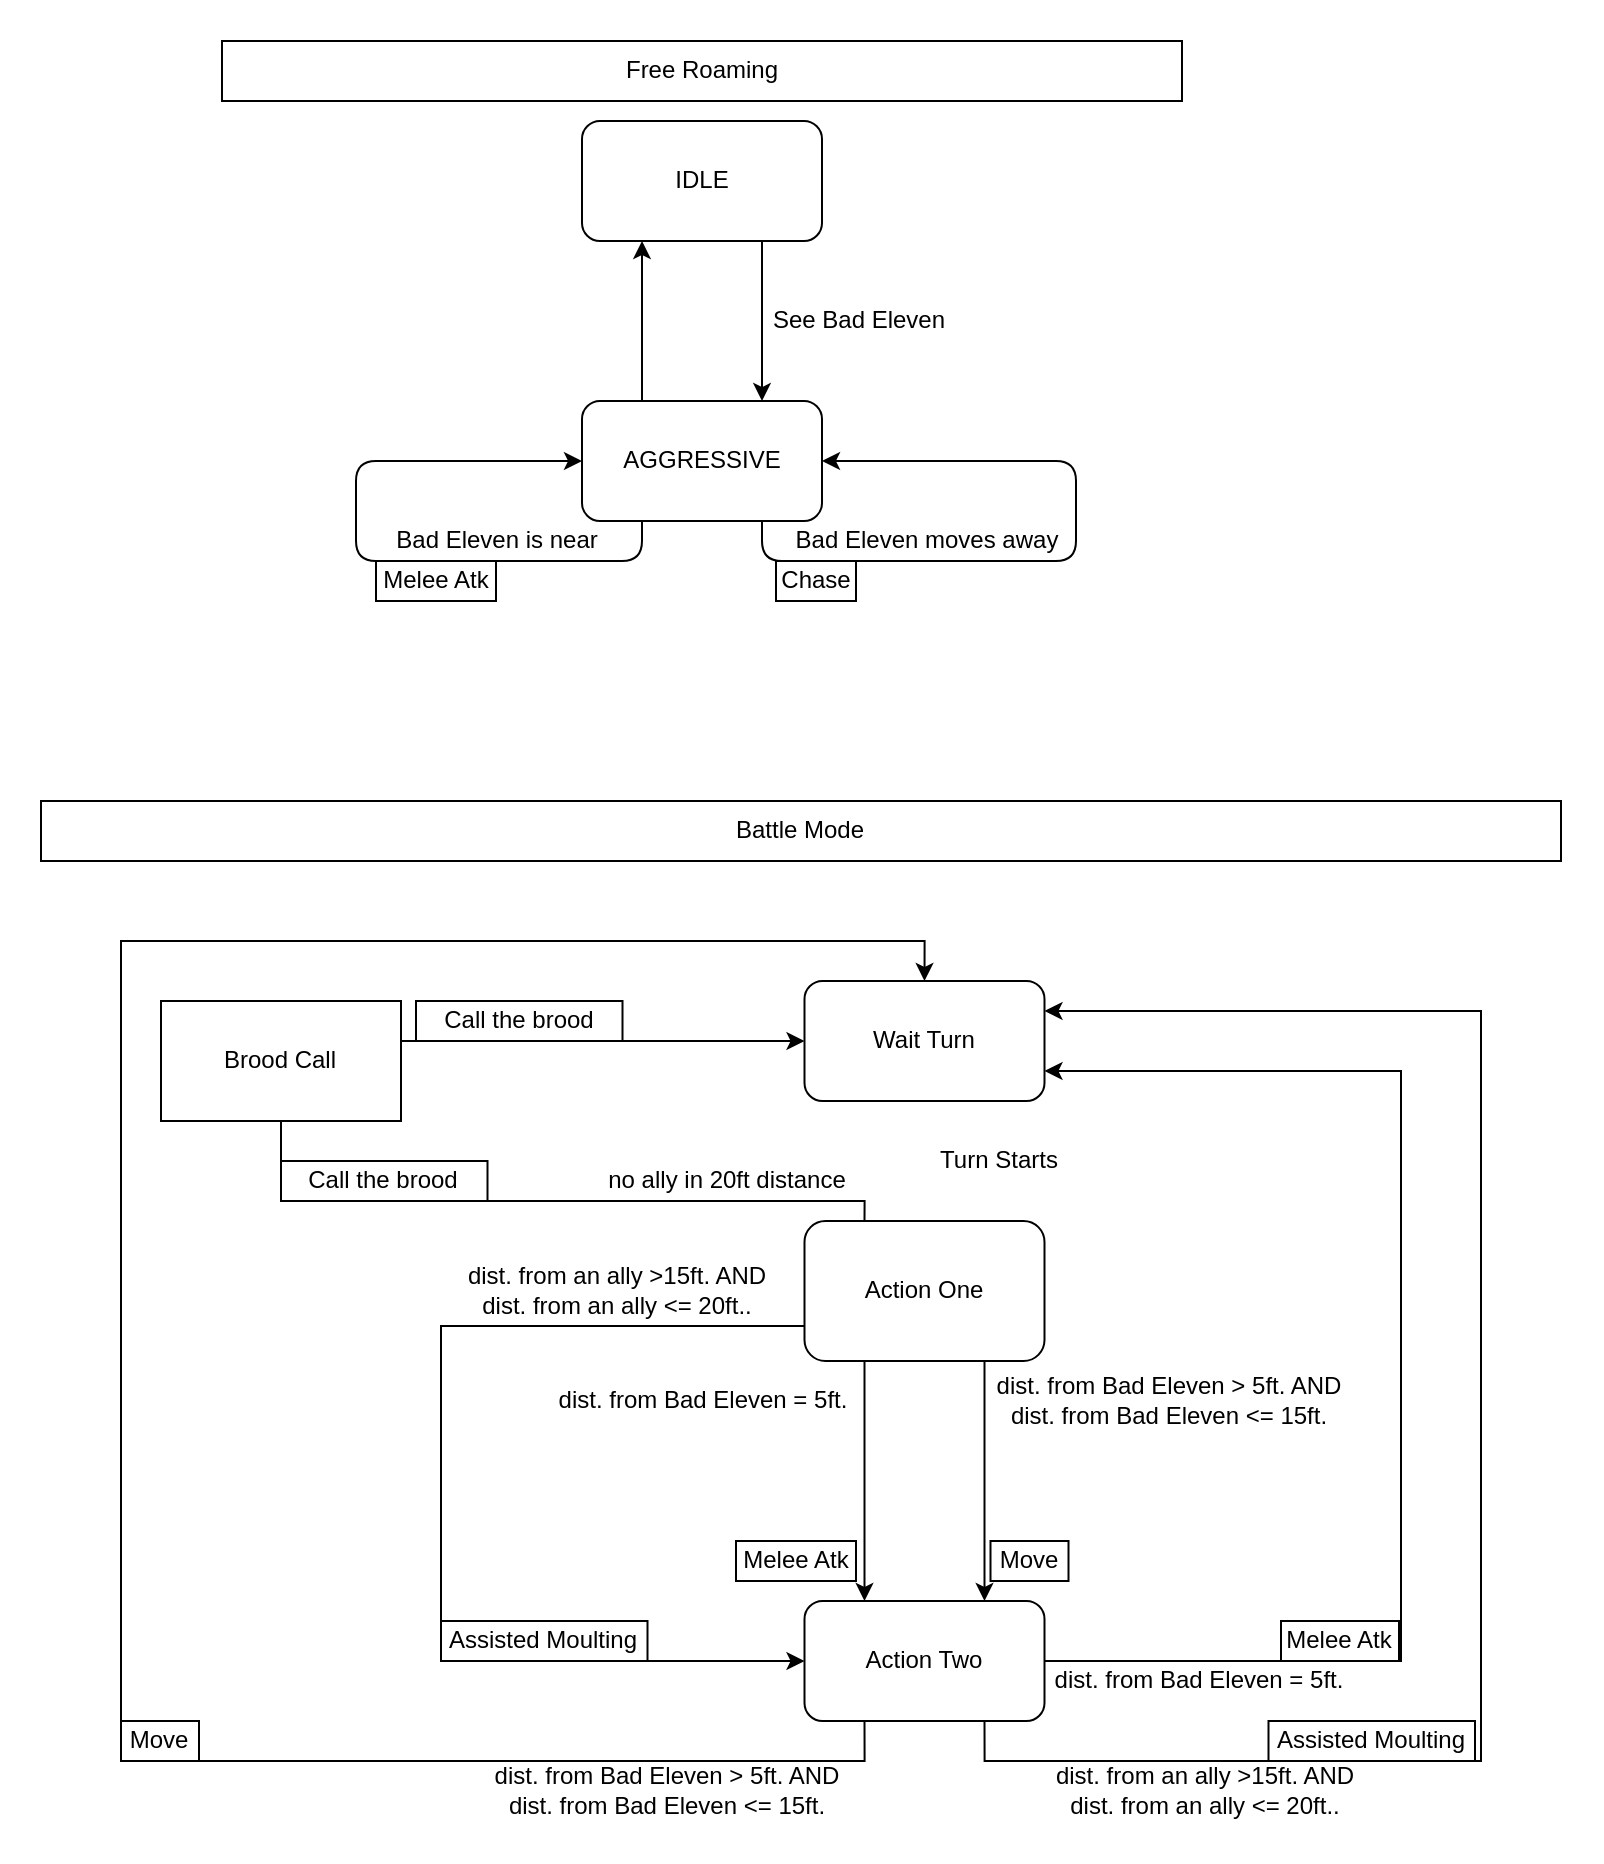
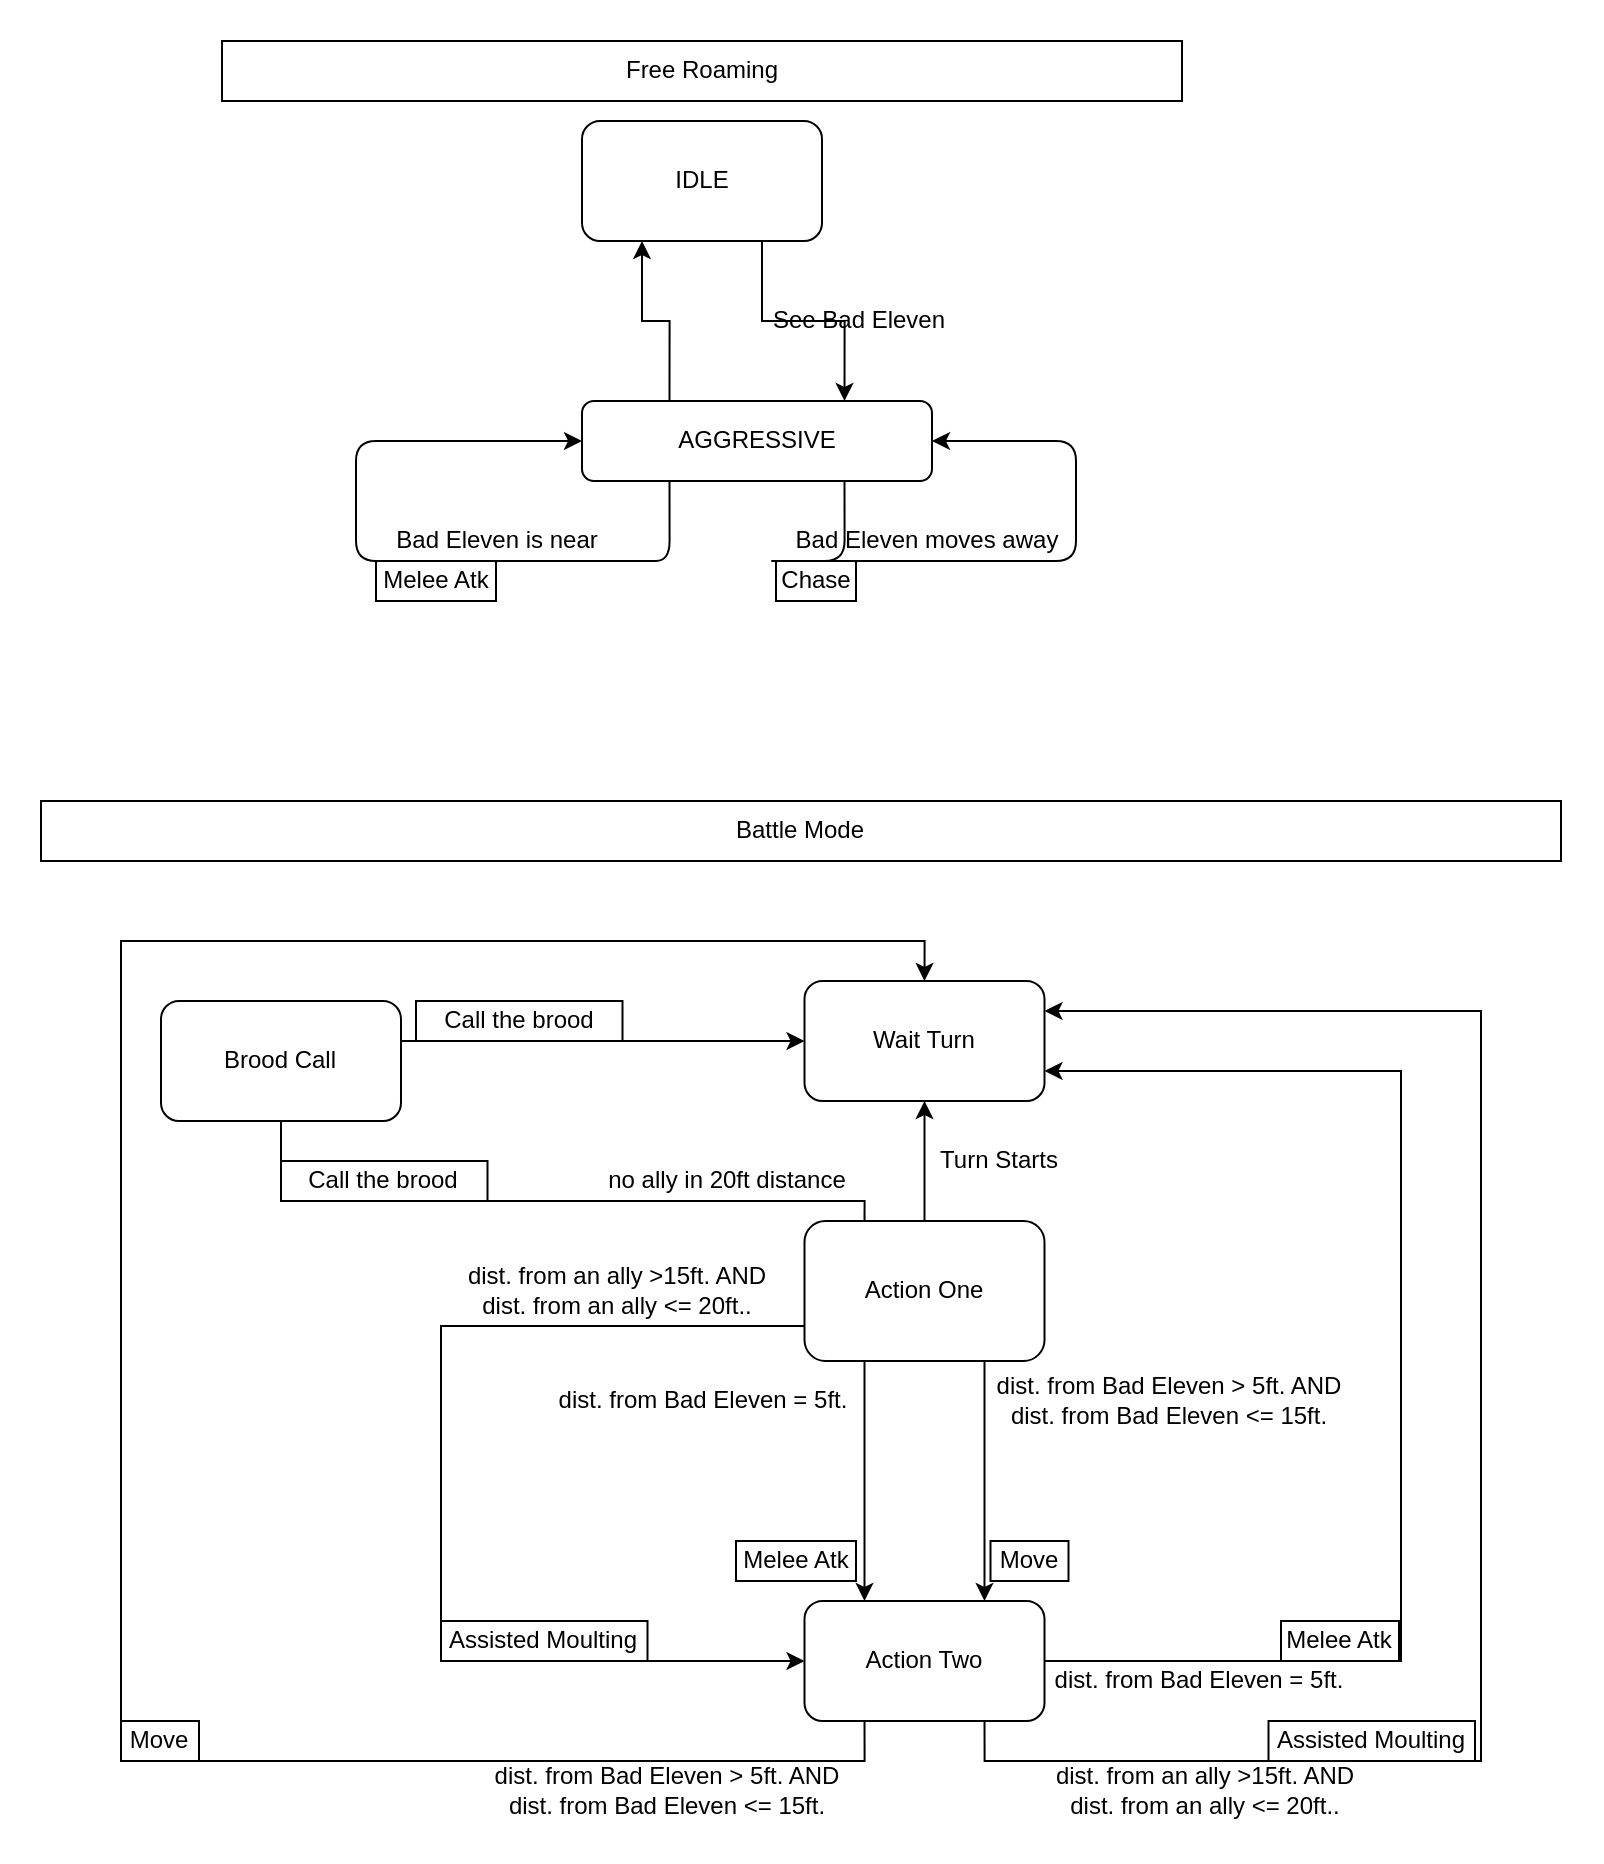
node "AGGRESSIVE": size 240x120 -> 350x80
node "Brood Call": shape rectangle -> rounded rectangle
edge "Action One" -> "Wait Turn": added
